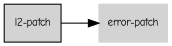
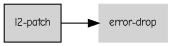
node "error-patch": label "error-patch" -> "error-drop"
